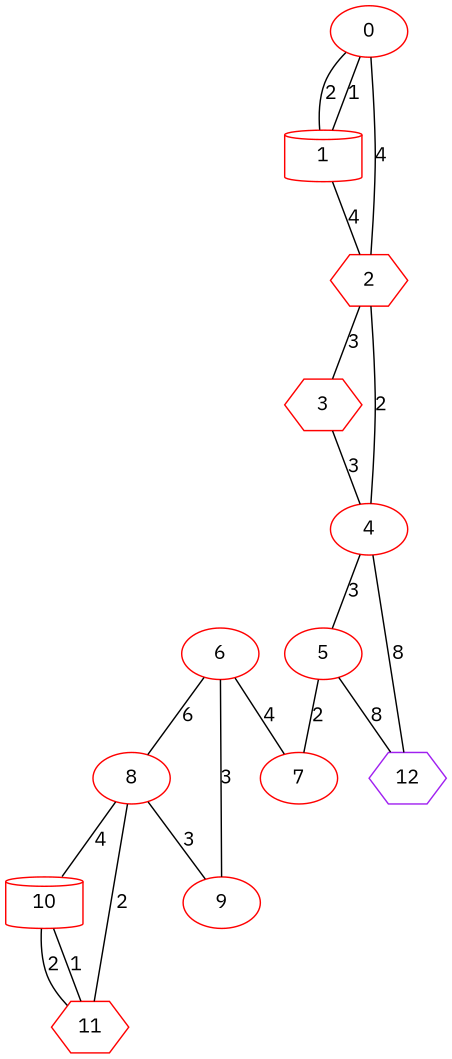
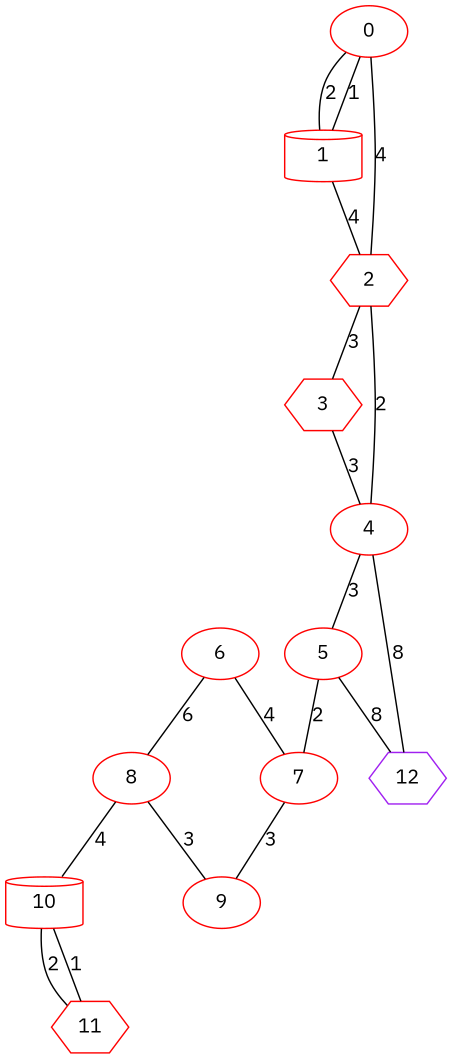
edge "6" -- "9": now "7" -- "9"
edge "8" -- "11": removed, label "2"
